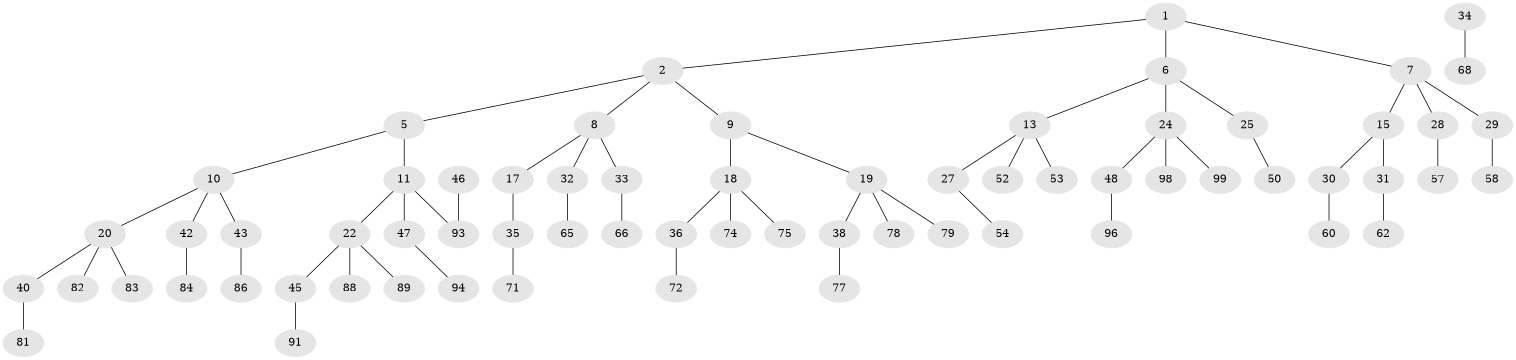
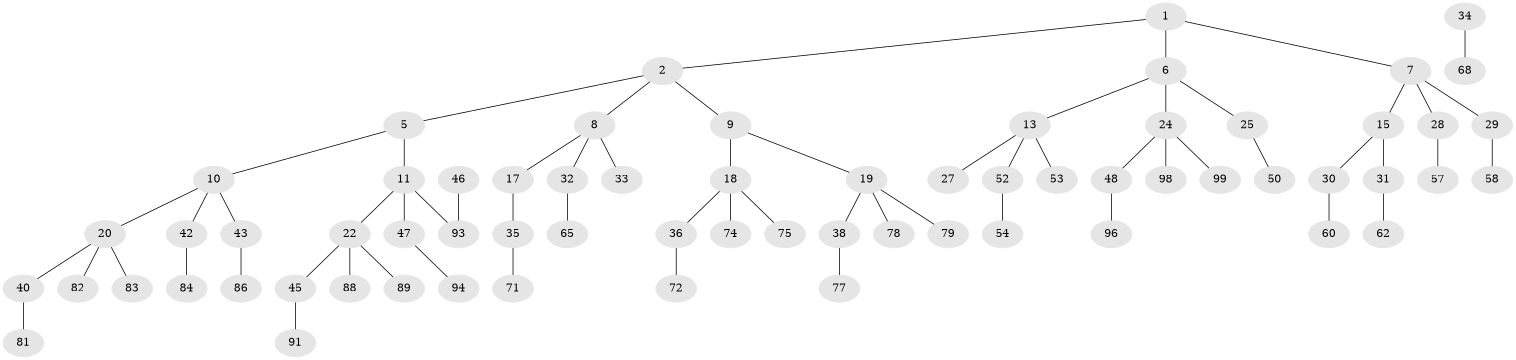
edge "27" -- "54": now "52" -- "54"
node "66": removed
